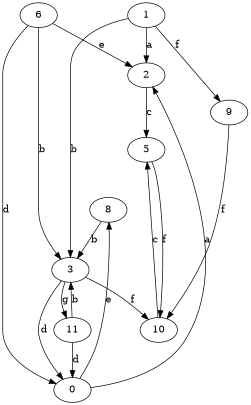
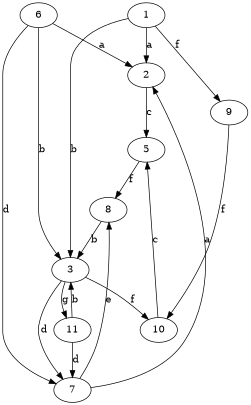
edge "6" -> "2": label "e" -> "a"
edge "5" -> "10": now "5" -> "8"
node "0": label "0" -> "7"
